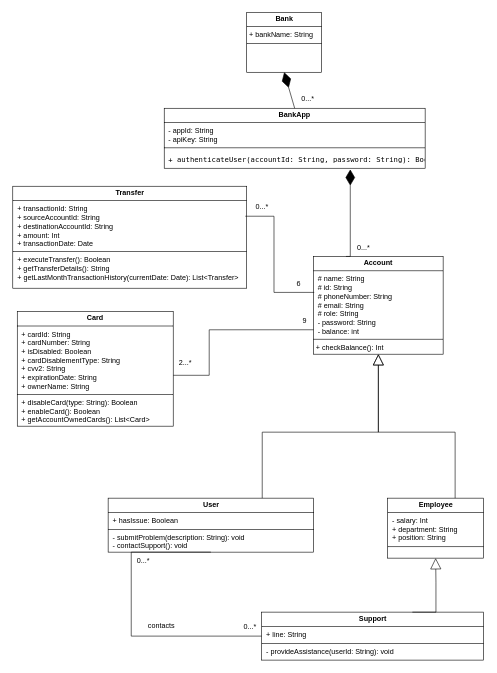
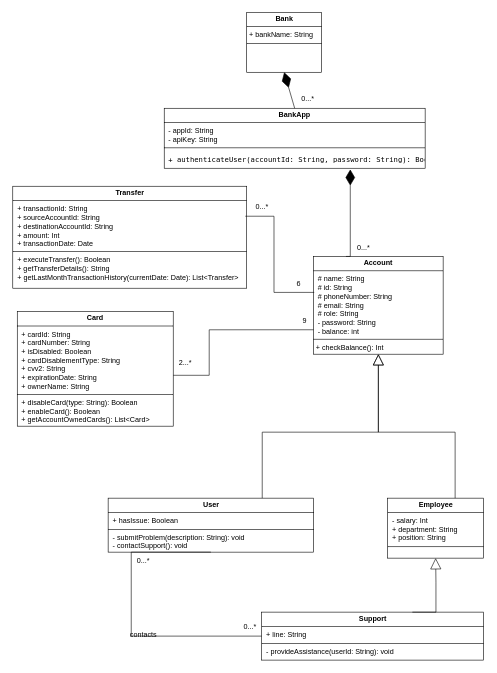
node "contacts": moved (161, 626) -> (143, 635)
